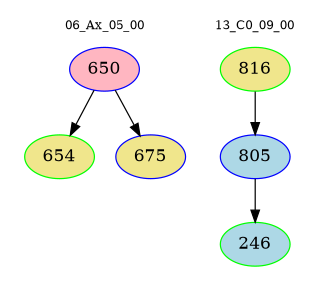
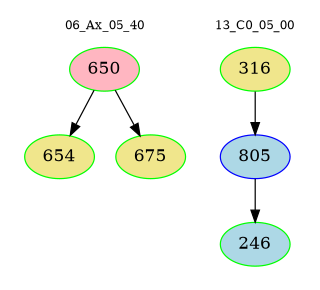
cluster "06_Ax_05_00": label "06_Ax_05_00" -> "06_Ax_05_40"
cluster "13_C0_09_00": label "13_C0_09_00" -> "13_C0_05_00"
node "650": color blue -> green
node "816": label "816" -> "316"
node "675": color blue -> green
